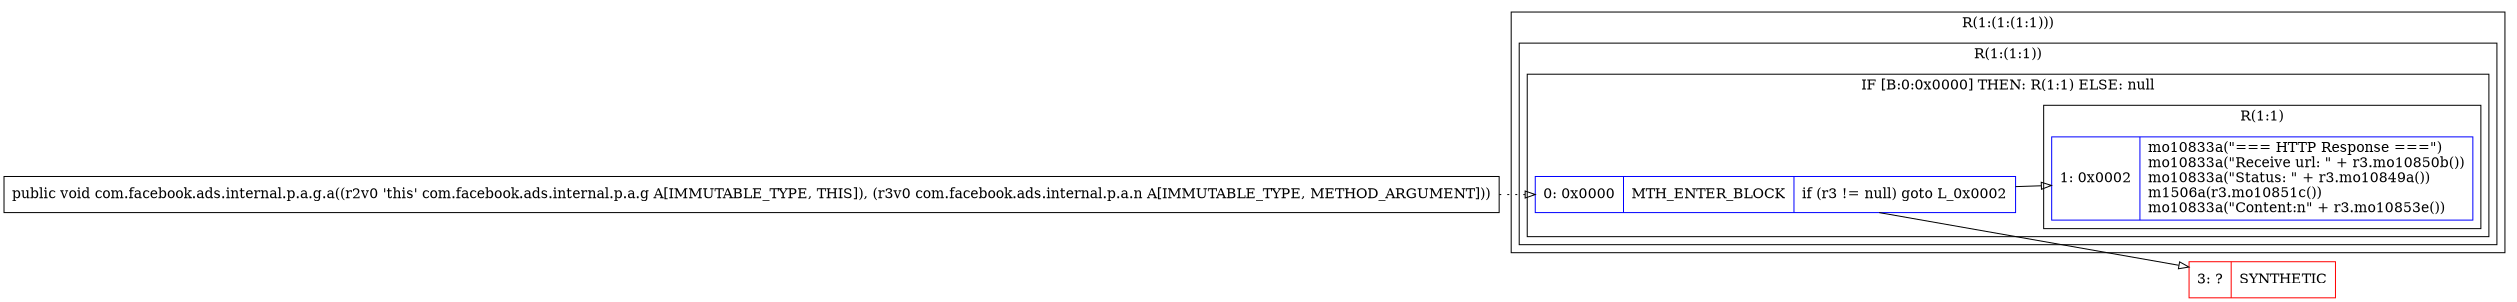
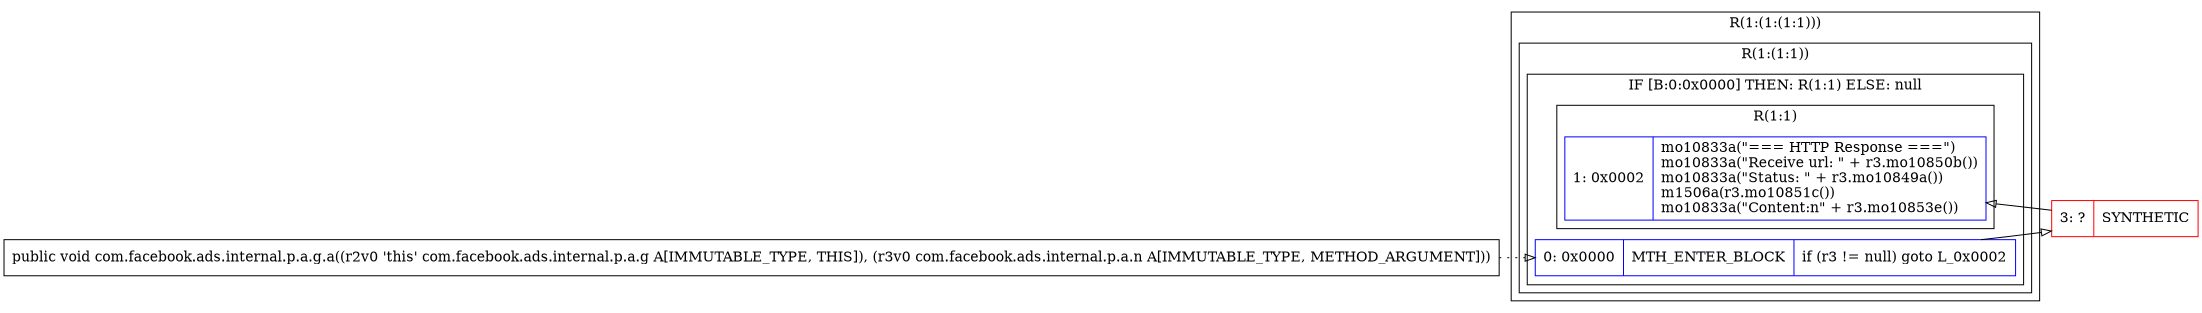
edge "0: 0x0000" -> "1: 0x0002": now "3: ?" -> "1: 0x0002"
